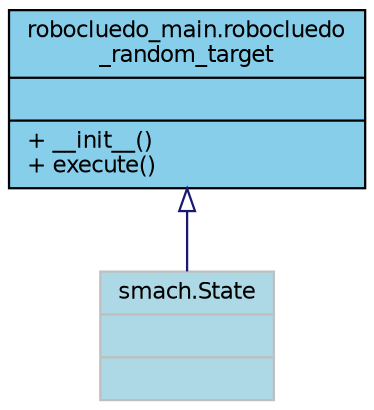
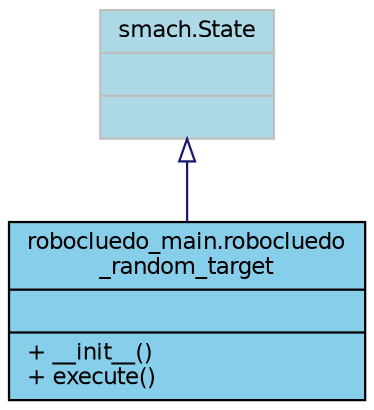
edge "smach.State" -> "robocluedo_main.robocluedo": reversed
